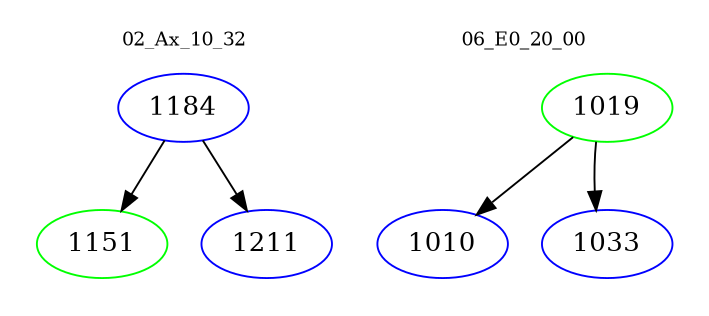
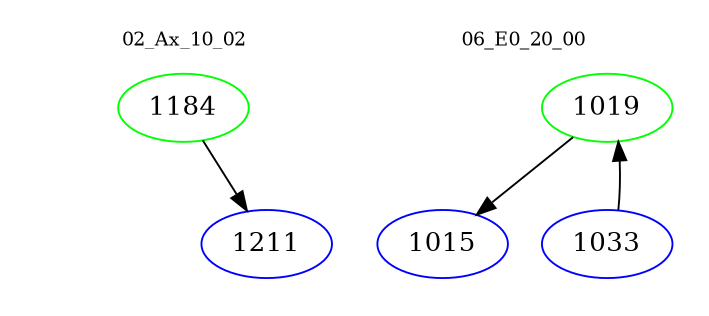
cluster "02_Ax_10_32": label "02_Ax_10_32" -> "02_Ax_10_02"
node "1184": color blue -> green
edge "1019" -> "1033": reversed
node "1151": removed
node "1010": label "1010" -> "1015"
